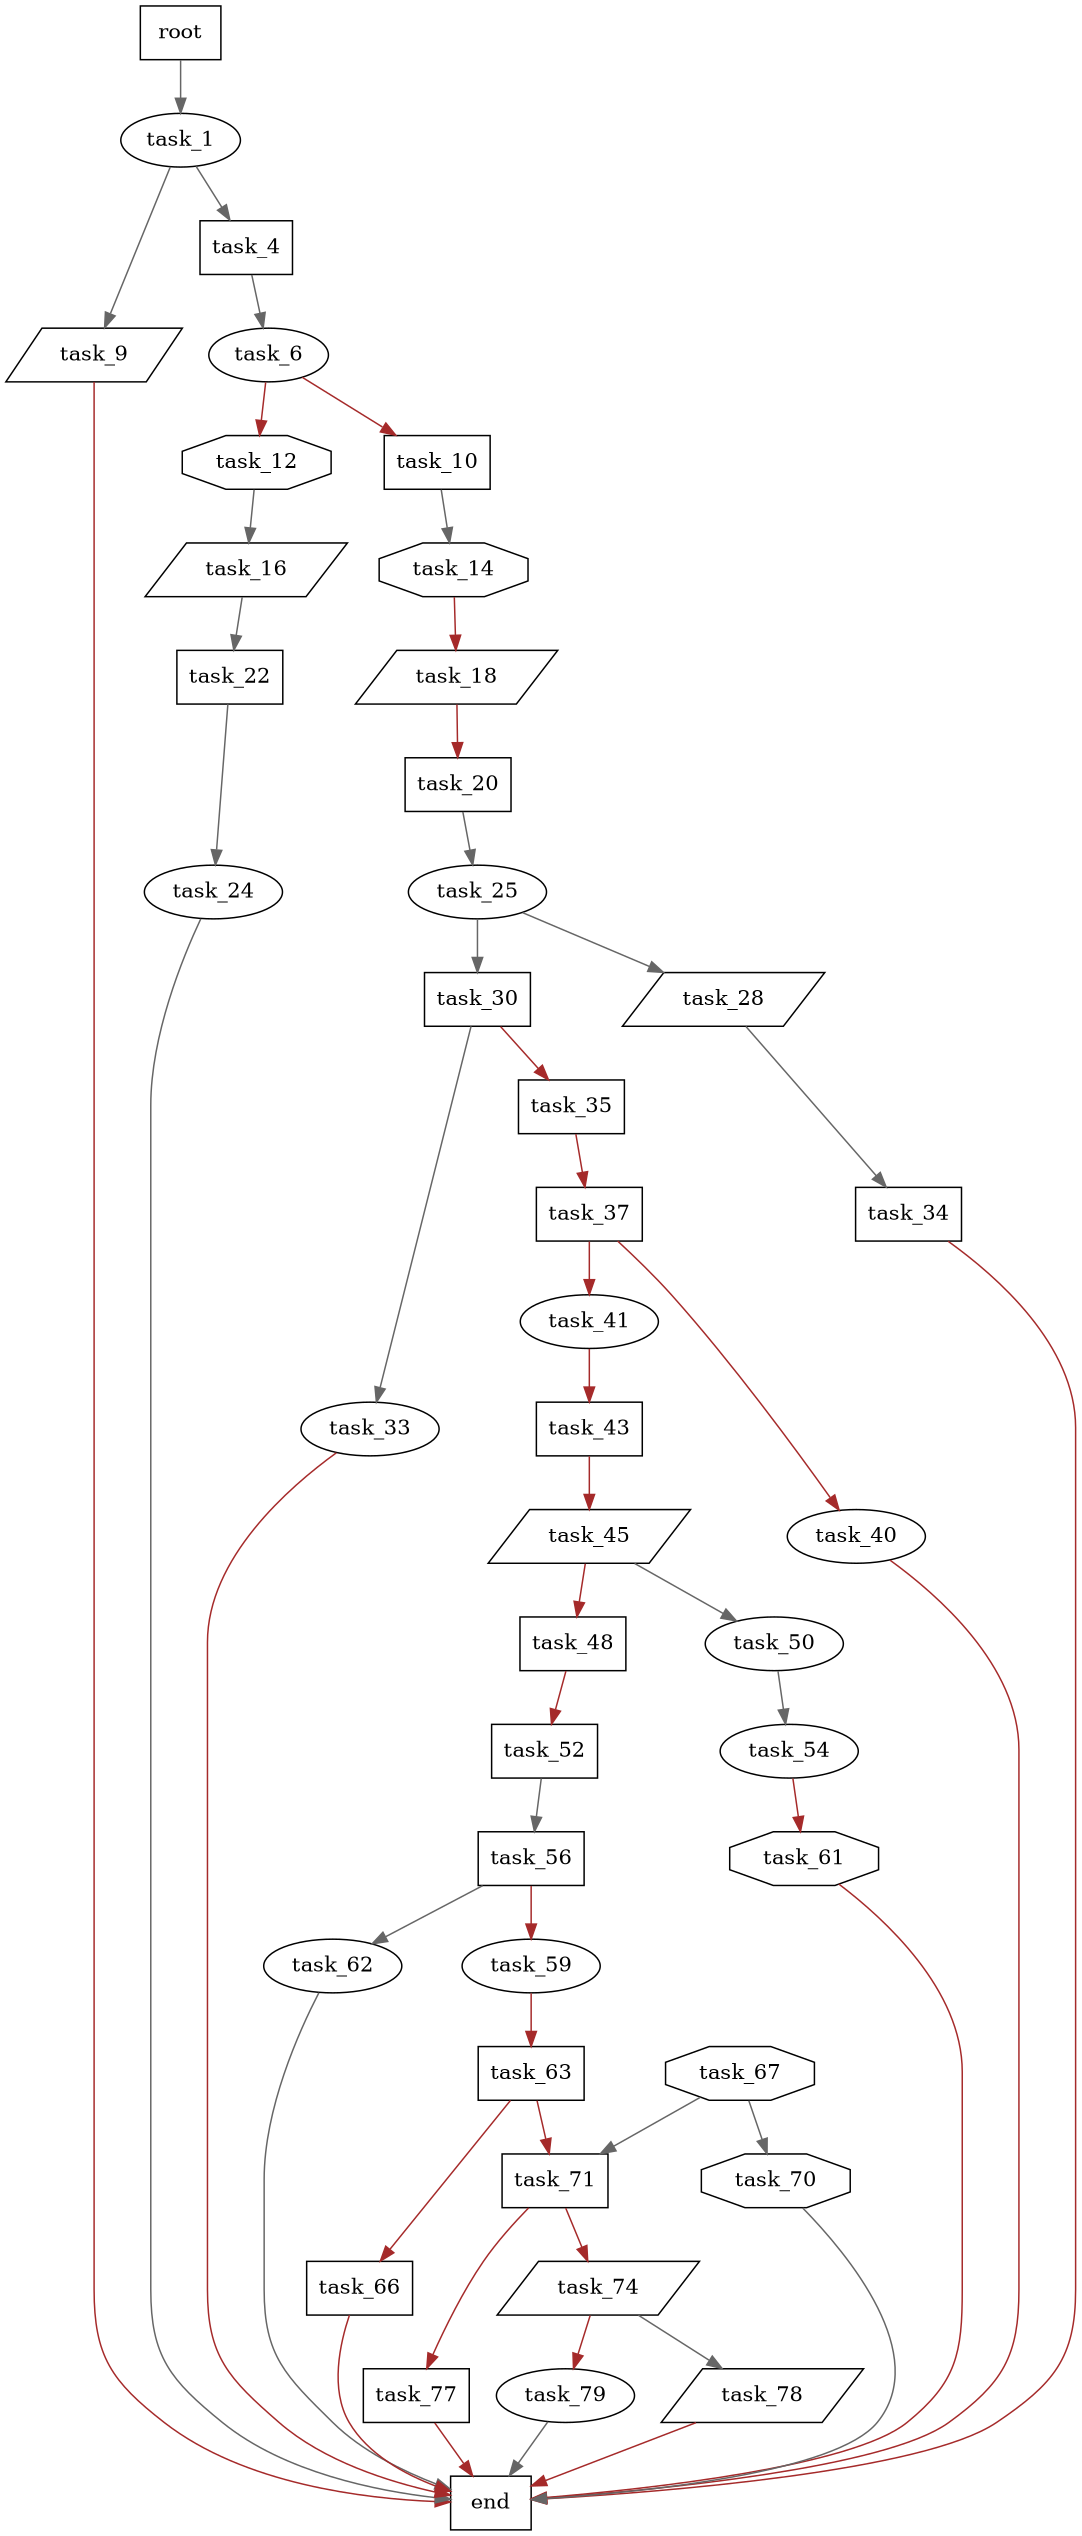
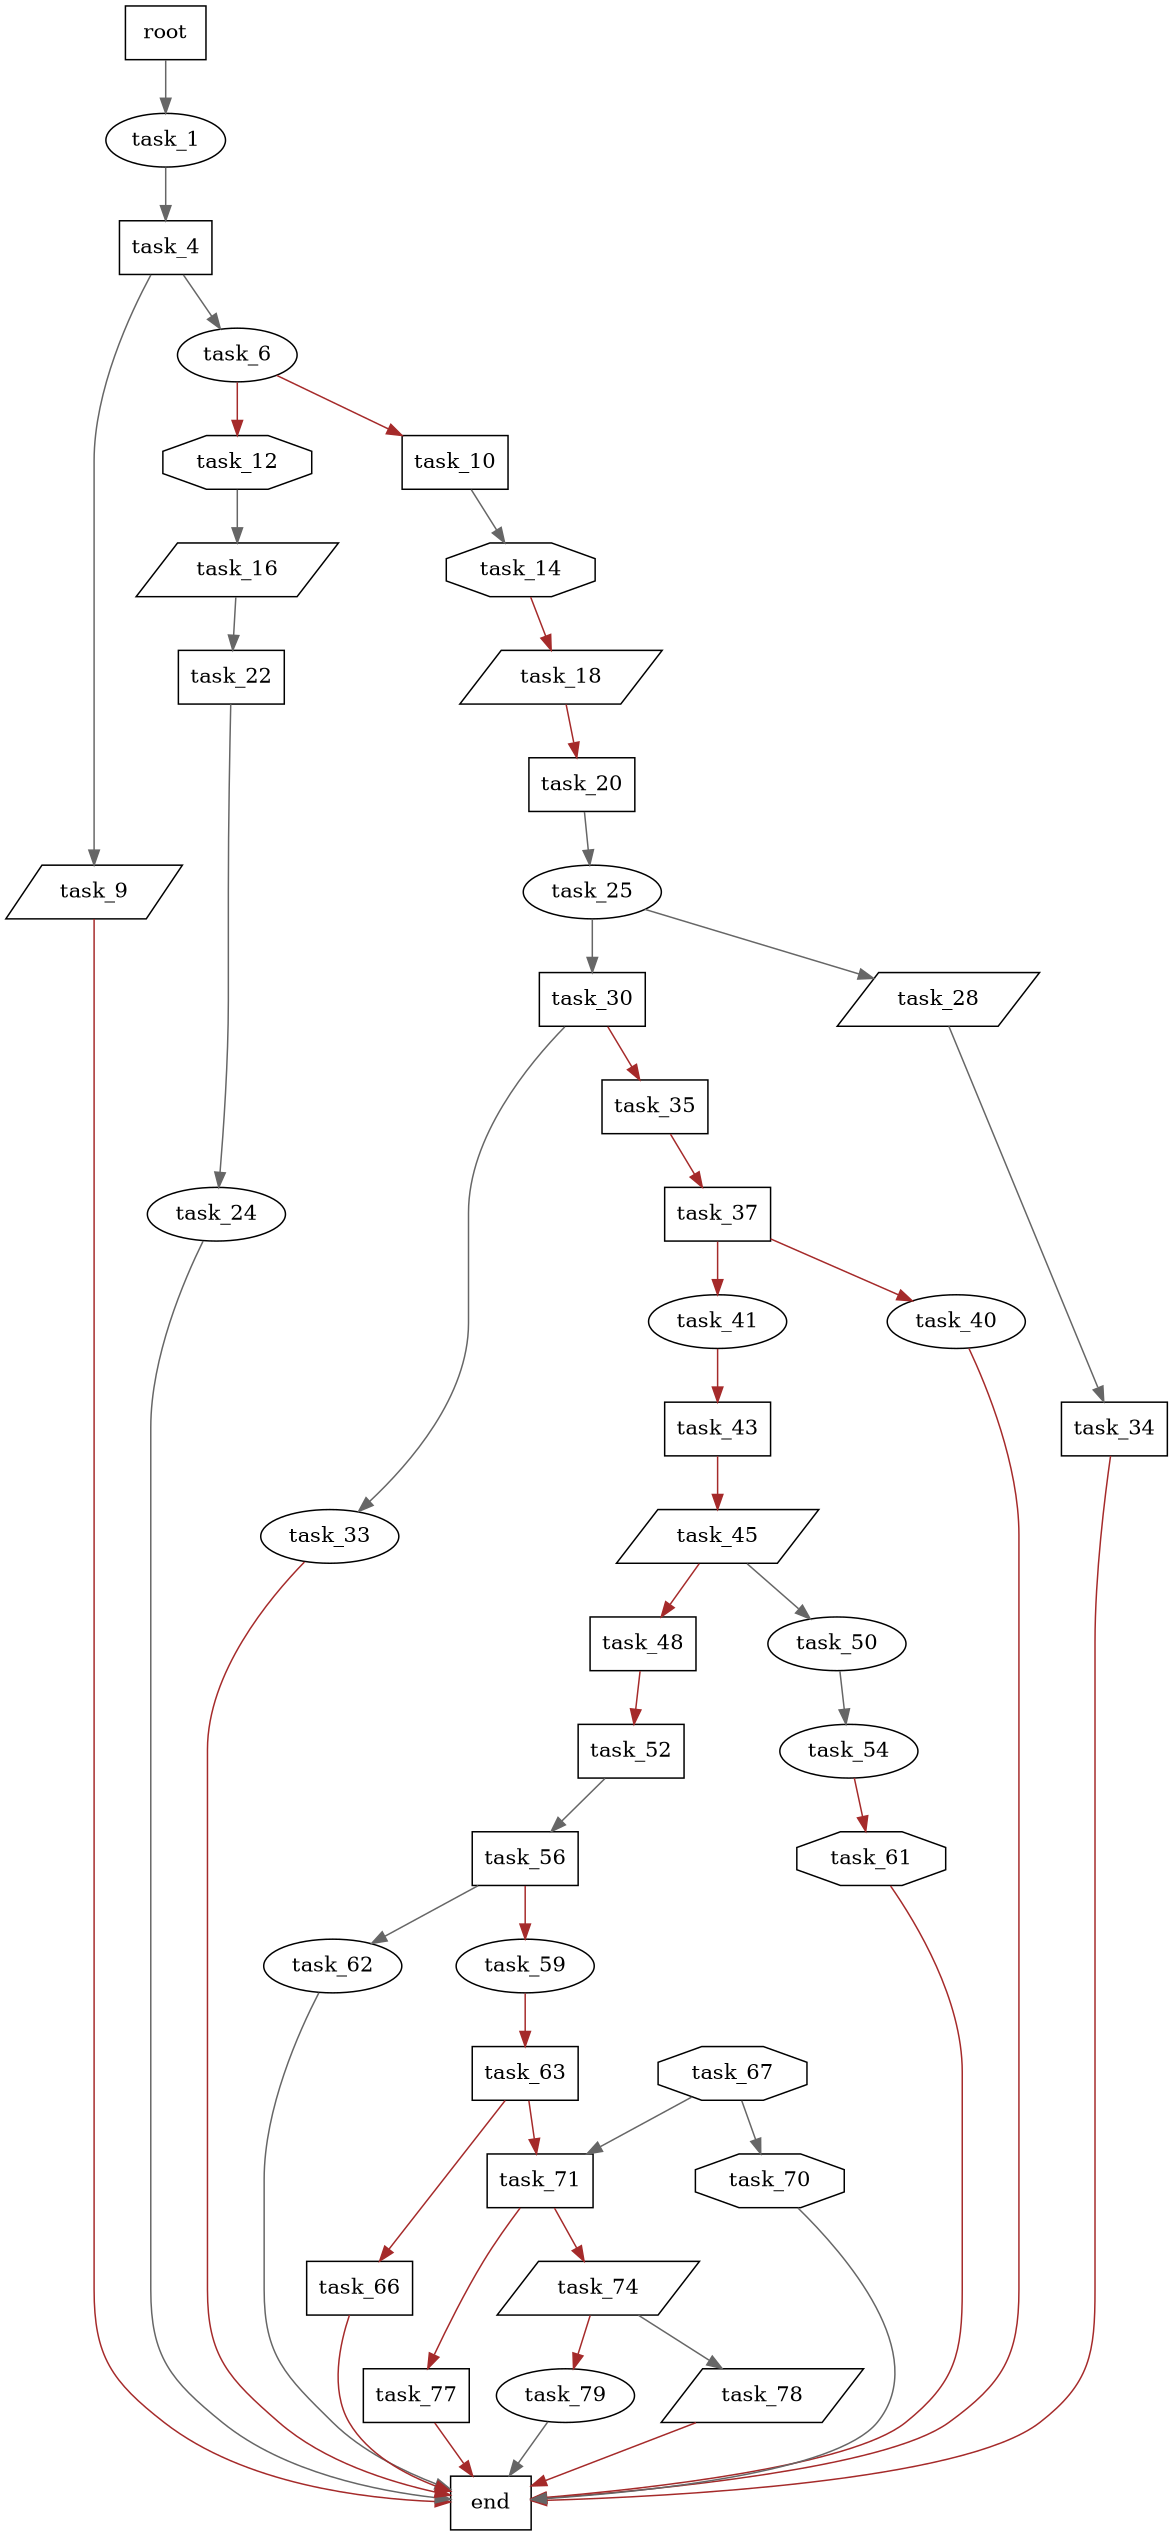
edge "task_1" -> "task_9": now "task_4" -> "task_9"
